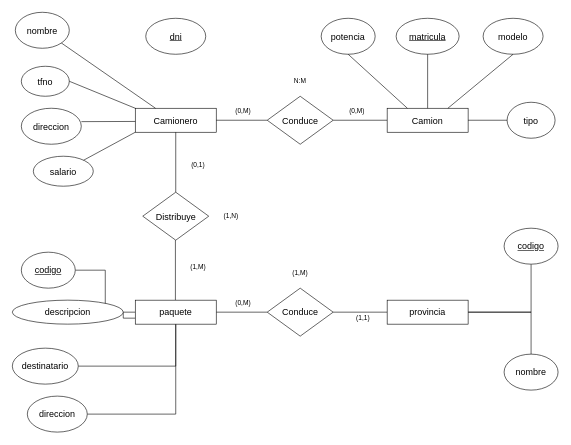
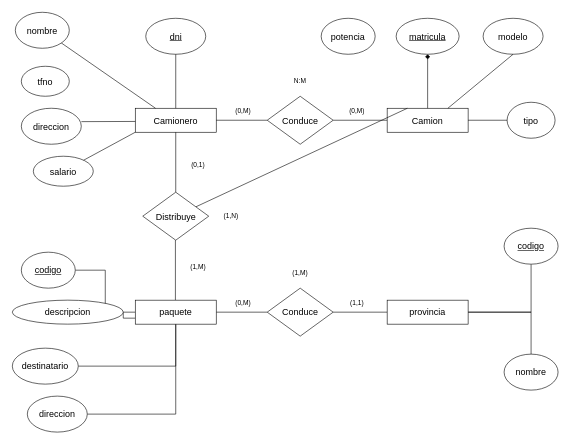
edge "matricula" -- "Camion": arrowhead none -> diamond
edge "dni" -- "Camionero": added
edge "potencia" -- "Camion": now "Distribuye" -- "Camion"
edge "tfno" -- "Camionero": removed
node "(1,1)": moved (363, 318) -> (357, 303)
